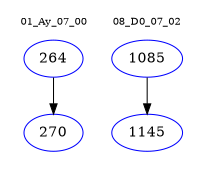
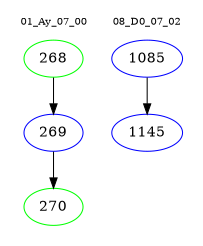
node "268": added
node "264": label "264" -> "269"
node "270": color blue -> green
